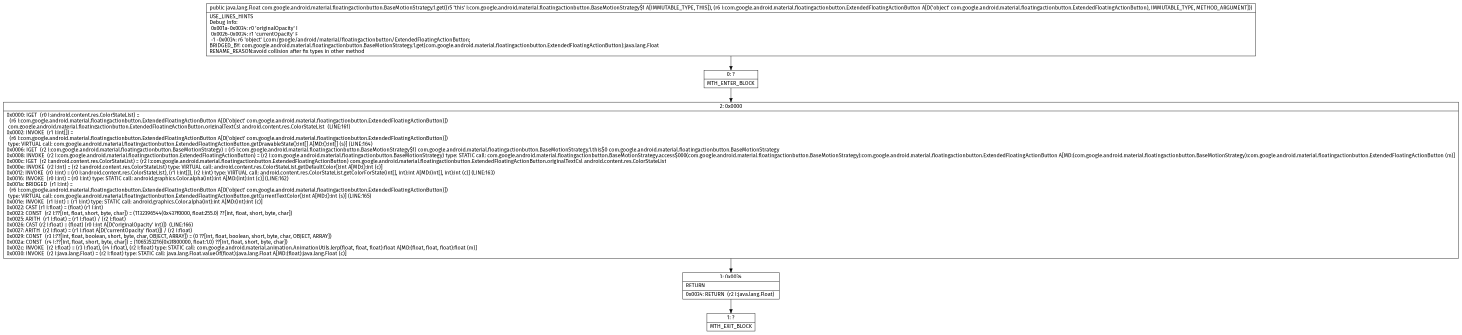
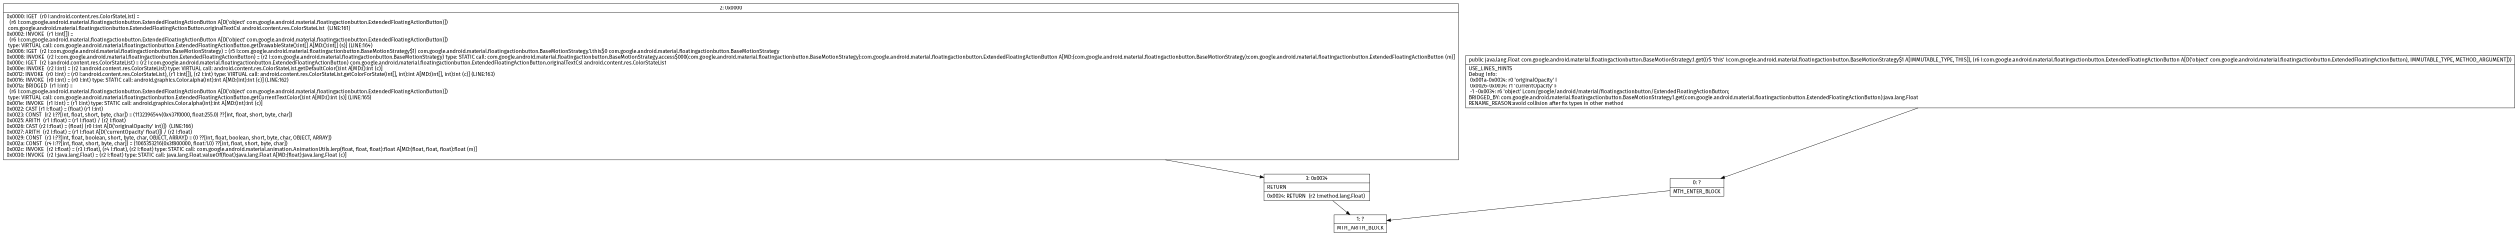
edge "0: ?" -> "2: 0x0000": now "0: ?" -> "1: ?"
node "3: 0x0034": text "0x0034: RETURN  (r2 I:java.lang.Float)" -> "0x0034: RETURN  (r2 I:method.lang.Float)"
node "1: ?": text "MTH_EXIT_BLOCK" -> "MTH_ARITH_BLOCK"
